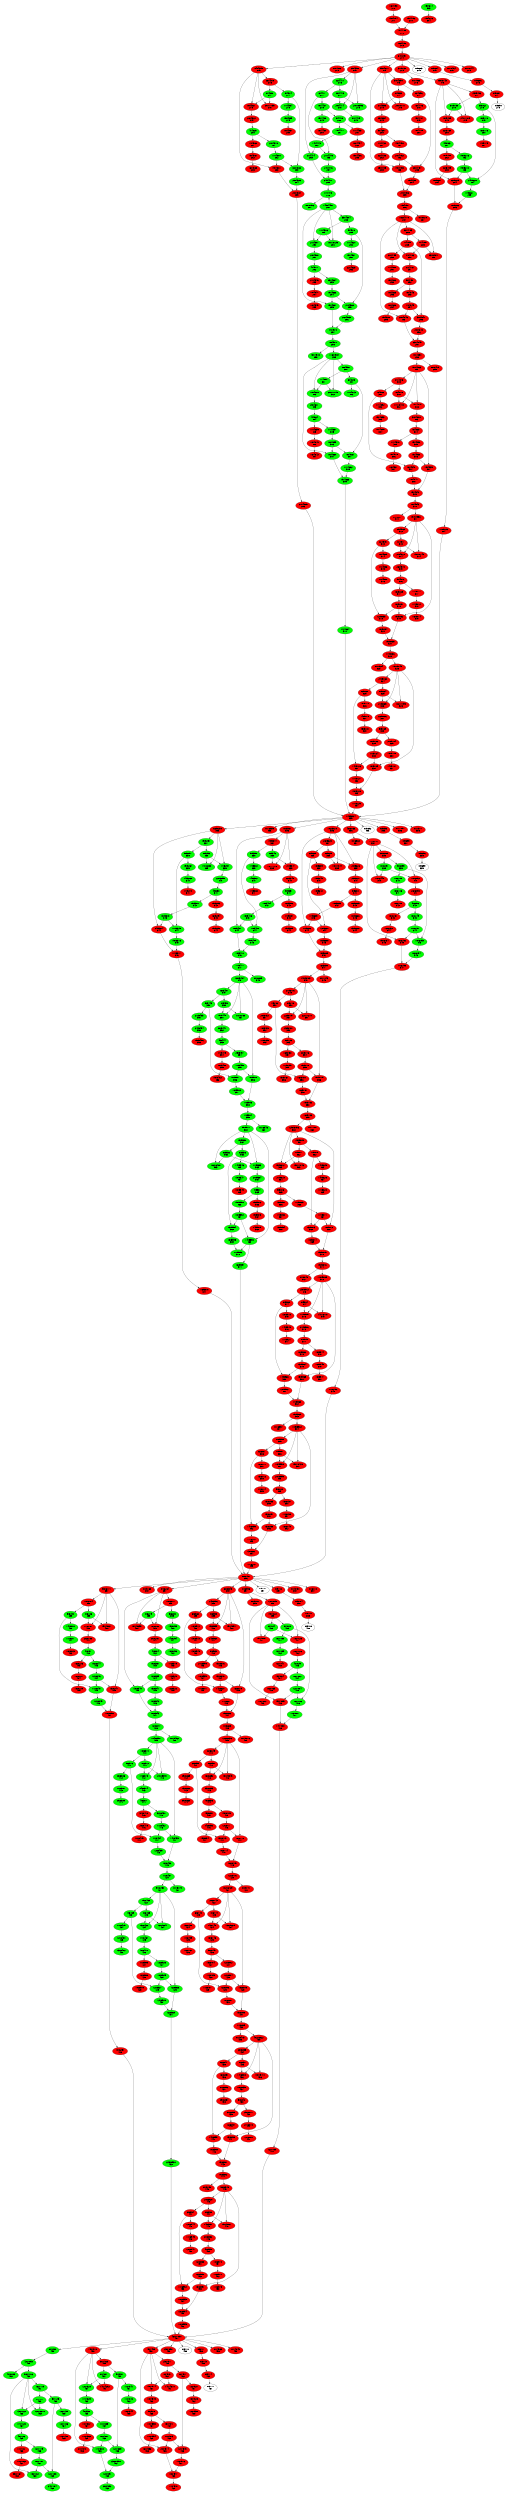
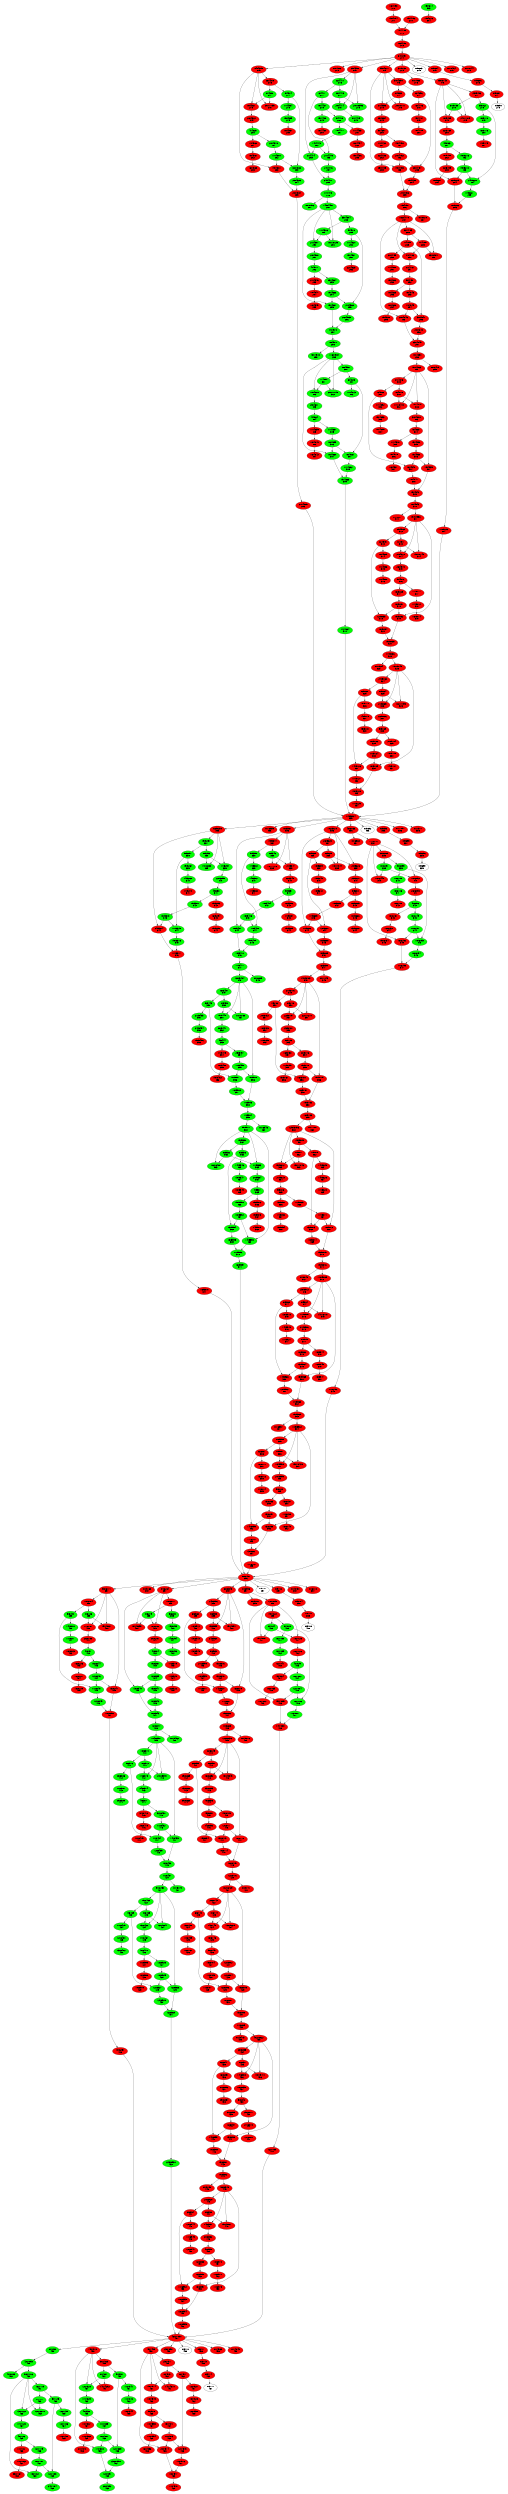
edge "145_4491 287" -> "17_4478 286": reversed
edge "14_5593 368" -> "16_5597 371": now "17_5596 370" -> "16_5597 371"
